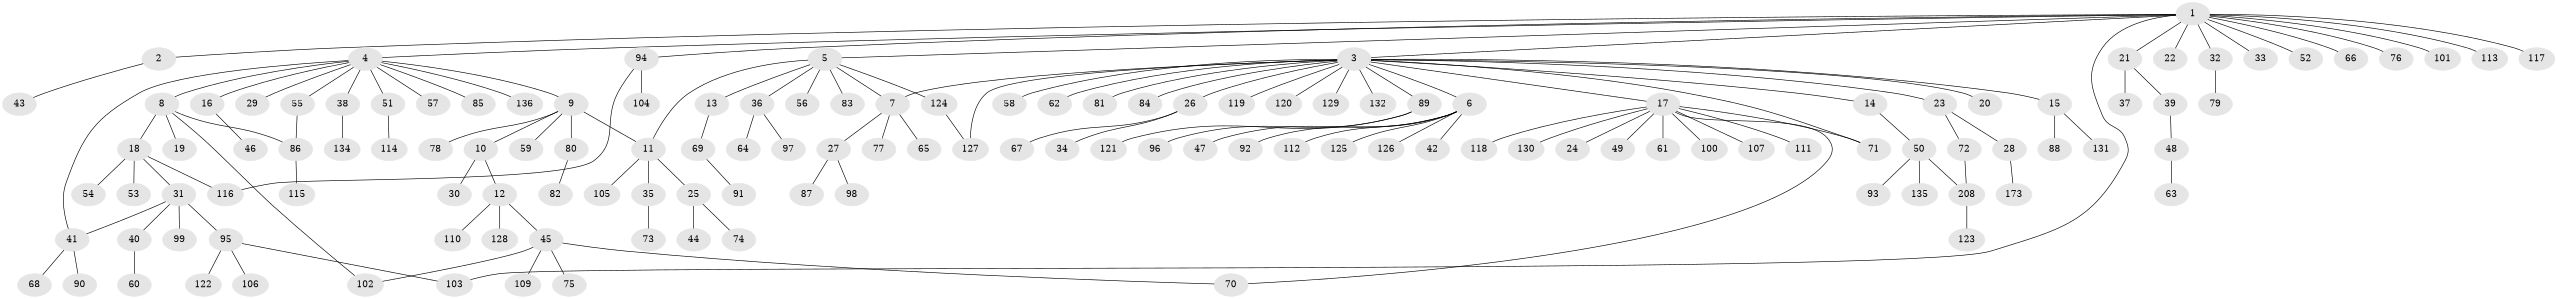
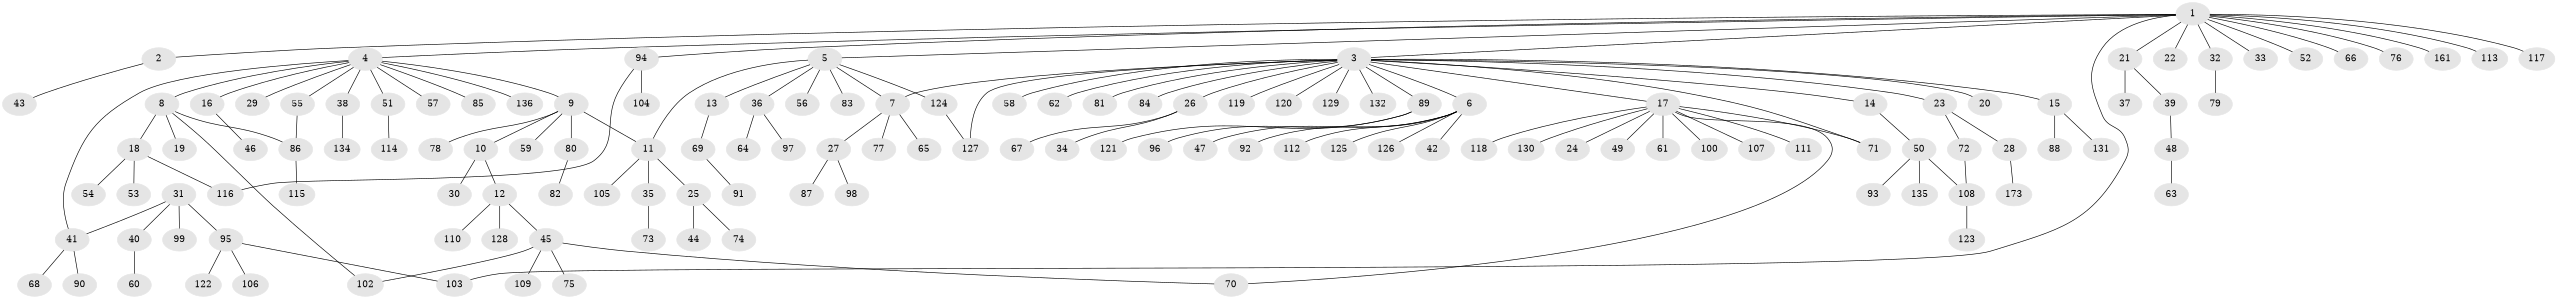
node "101": label "101" -> "161"
edge "18" -- "31": removed
node "208": label "208" -> "108"
